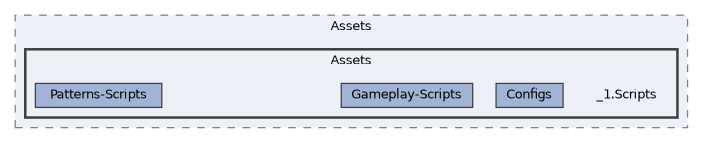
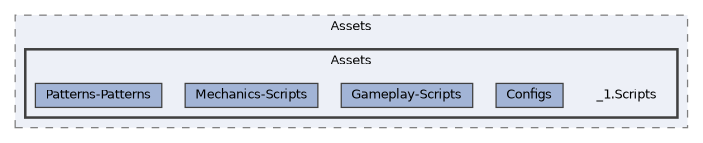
node "Patterns-Scripts": label "Patterns-Scripts" -> "Patterns-Patterns"
node "Mechanics-Scripts": added
